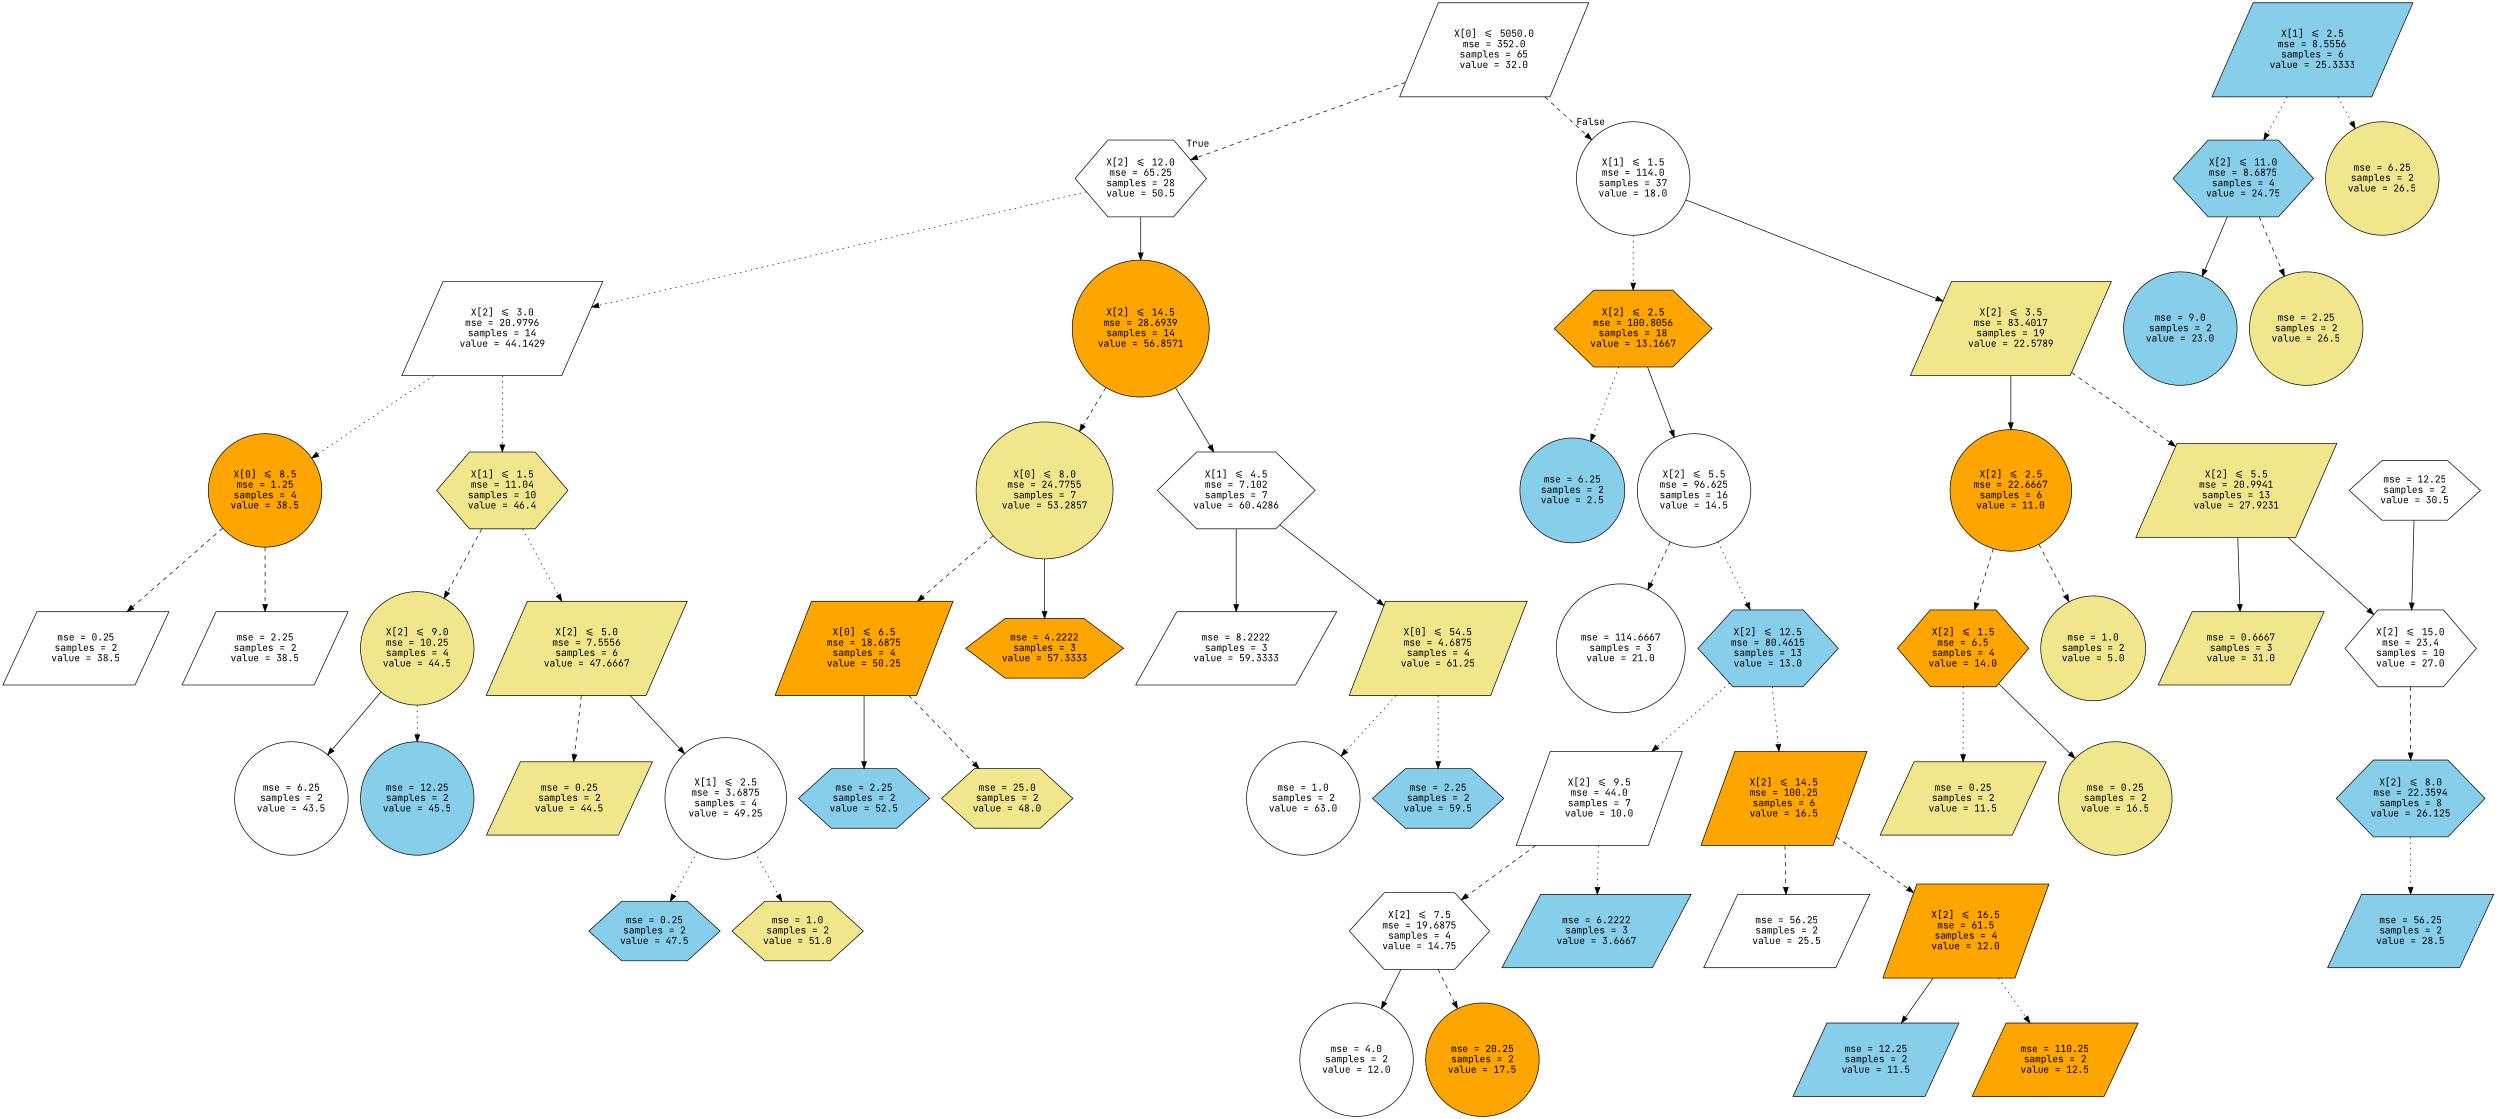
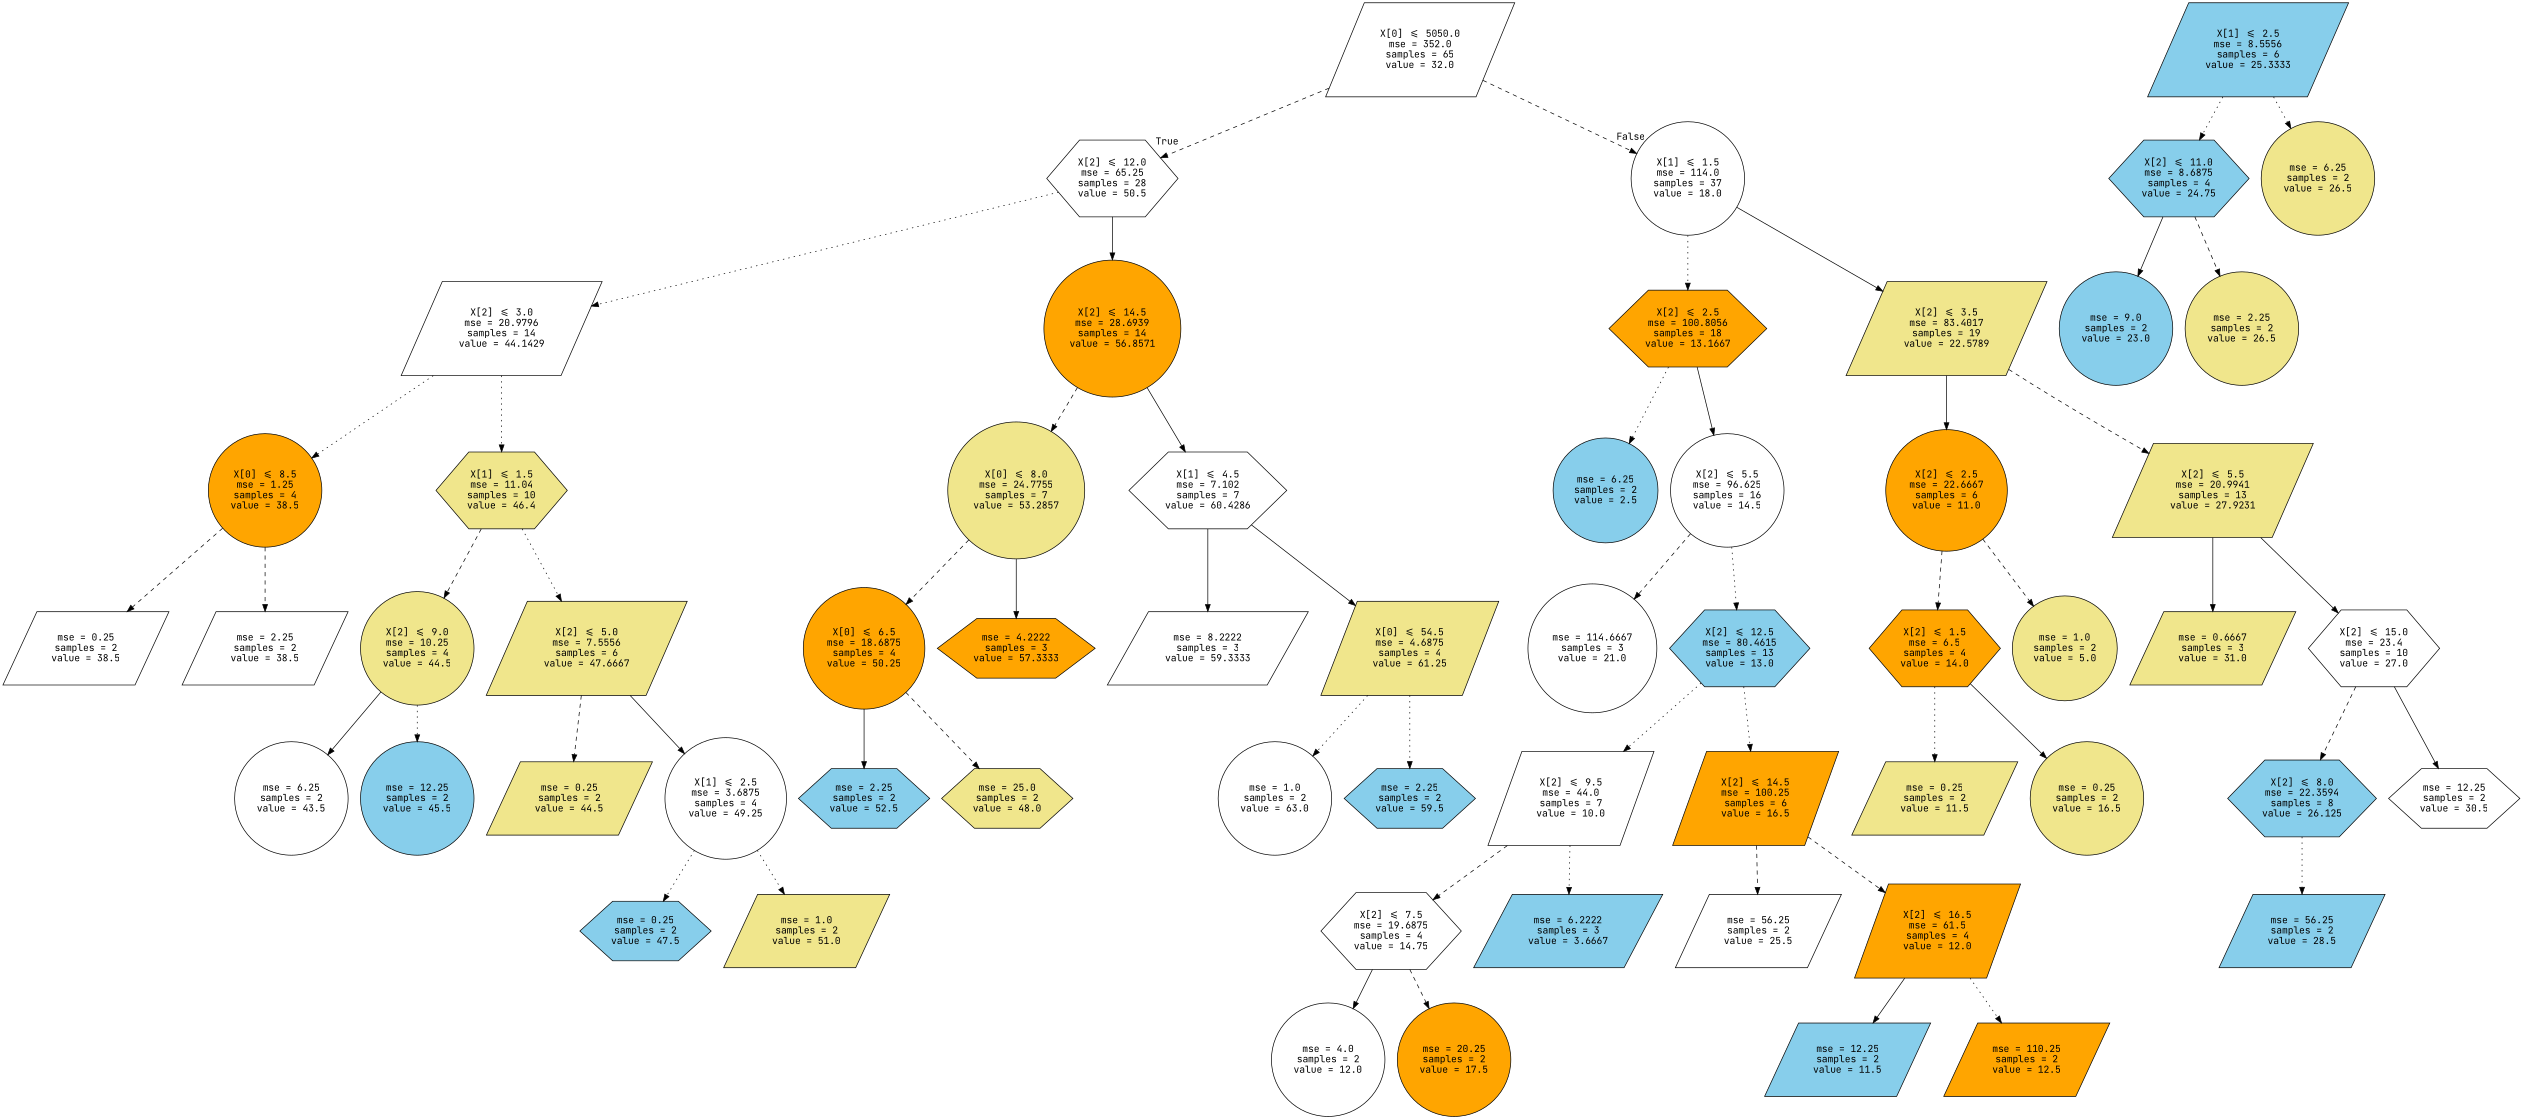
edge "mse = 12.25 samples = 2 value = 30.5" -> "X[2] <= 15.0 mse = 23.4 samples = 10 value = 27.0": reversed
node "X[0] <= 6.5 mse = 18.6875 samples = 4 value = 50.25": shape parallelogram -> circle
node "mse = 1.0 samples = 2 value = 51.0": shape hexagon -> parallelogram
